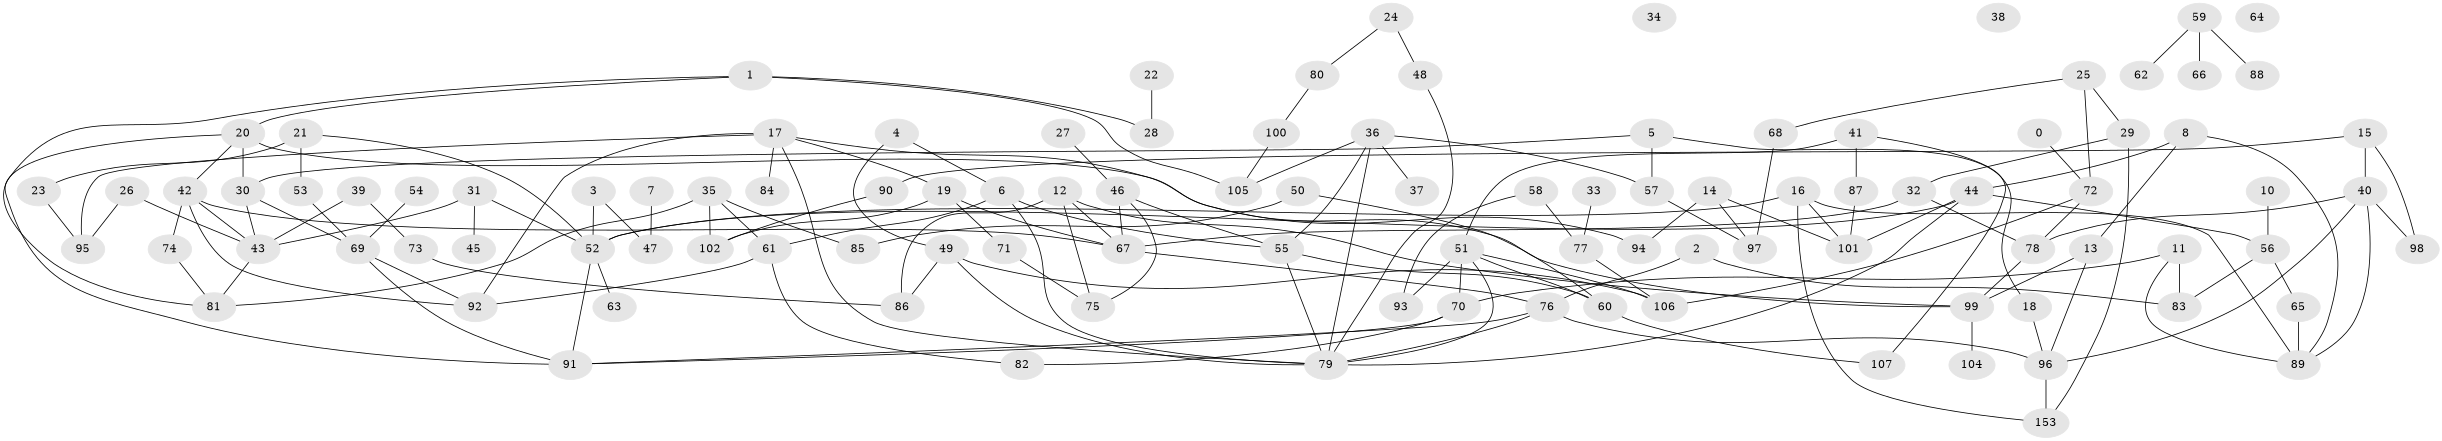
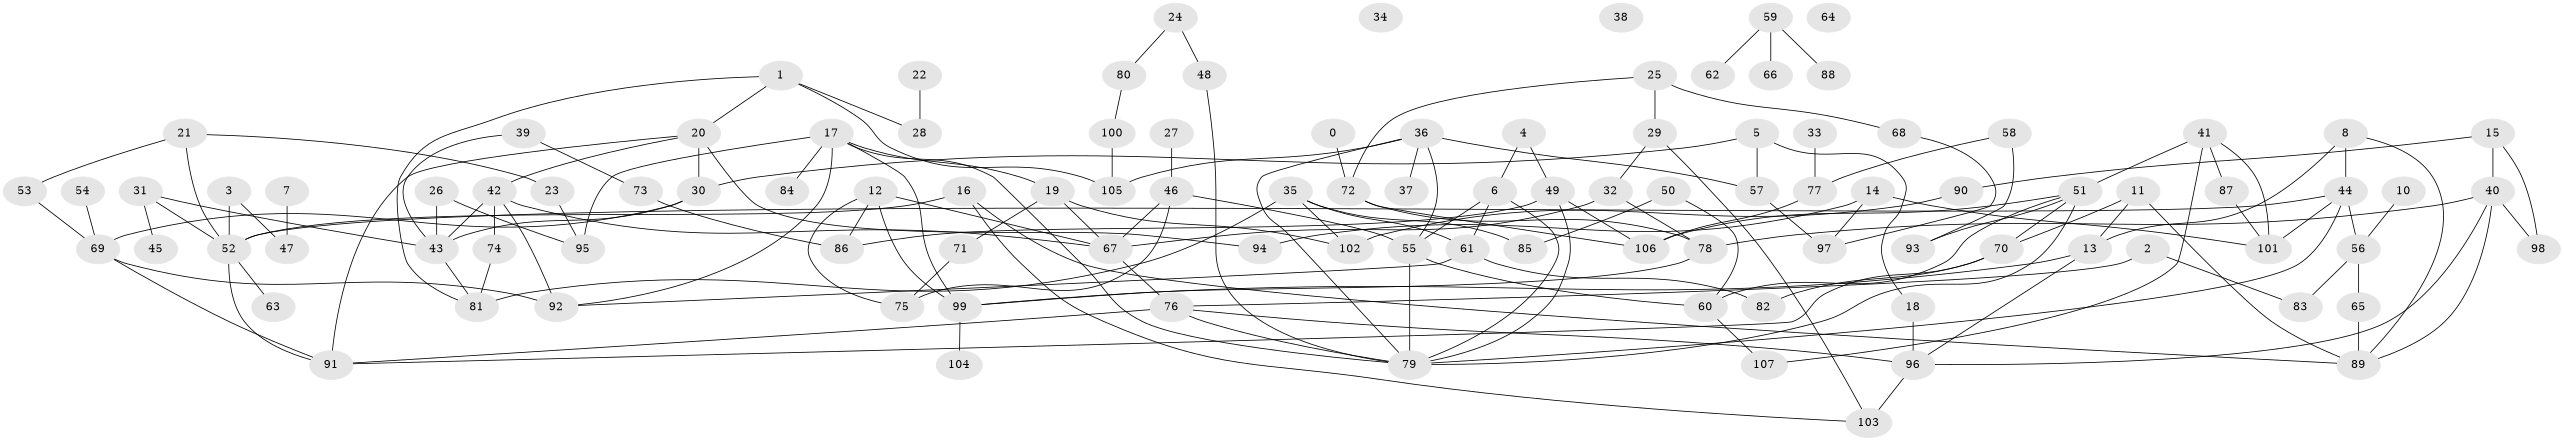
edge "16" -- "101": now "41" -- "101"
edge "11" -- "83": now "11" -- "13"
node "153": label "153" -> "103"
